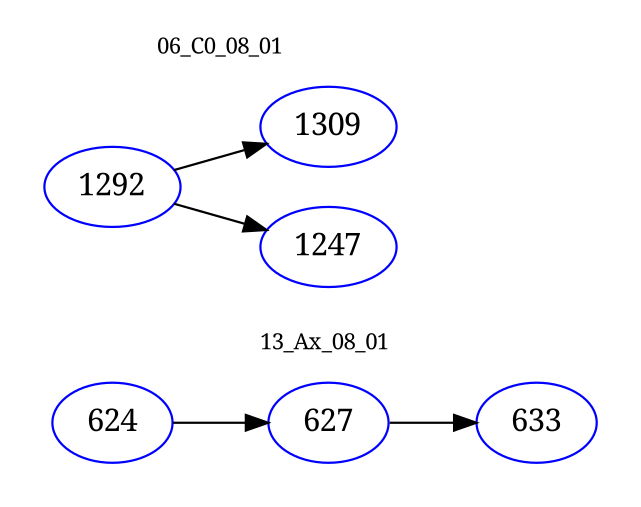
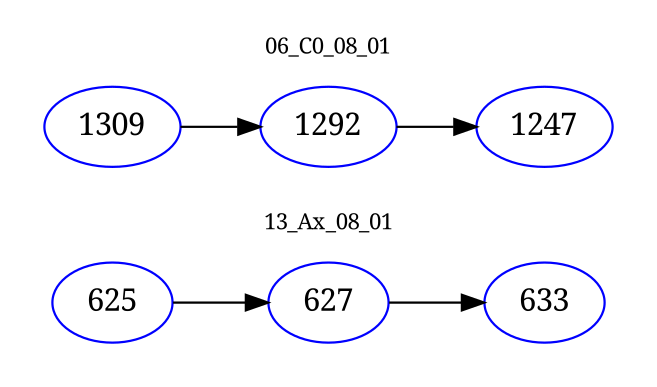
edge "1292" -> "1309": reversed
node "624": label "624" -> "625"
